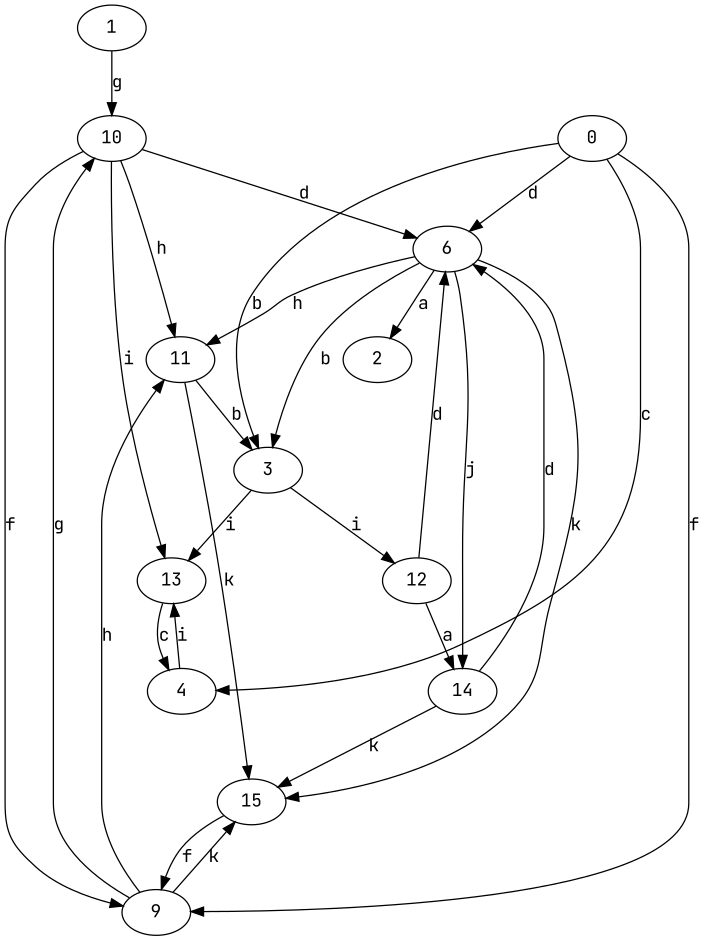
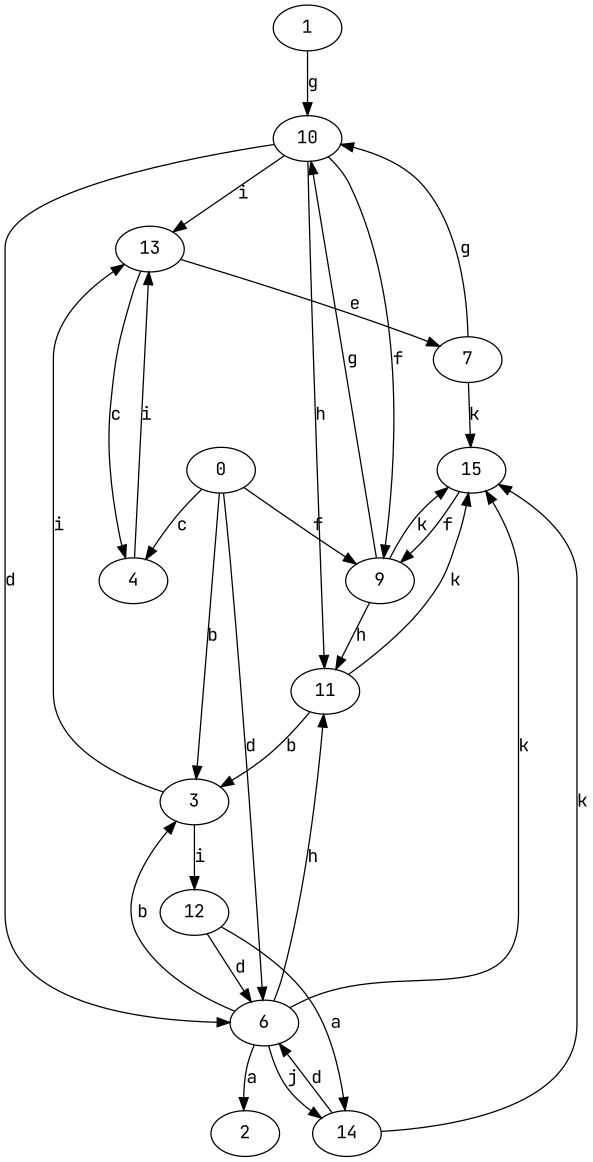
node "7": added
